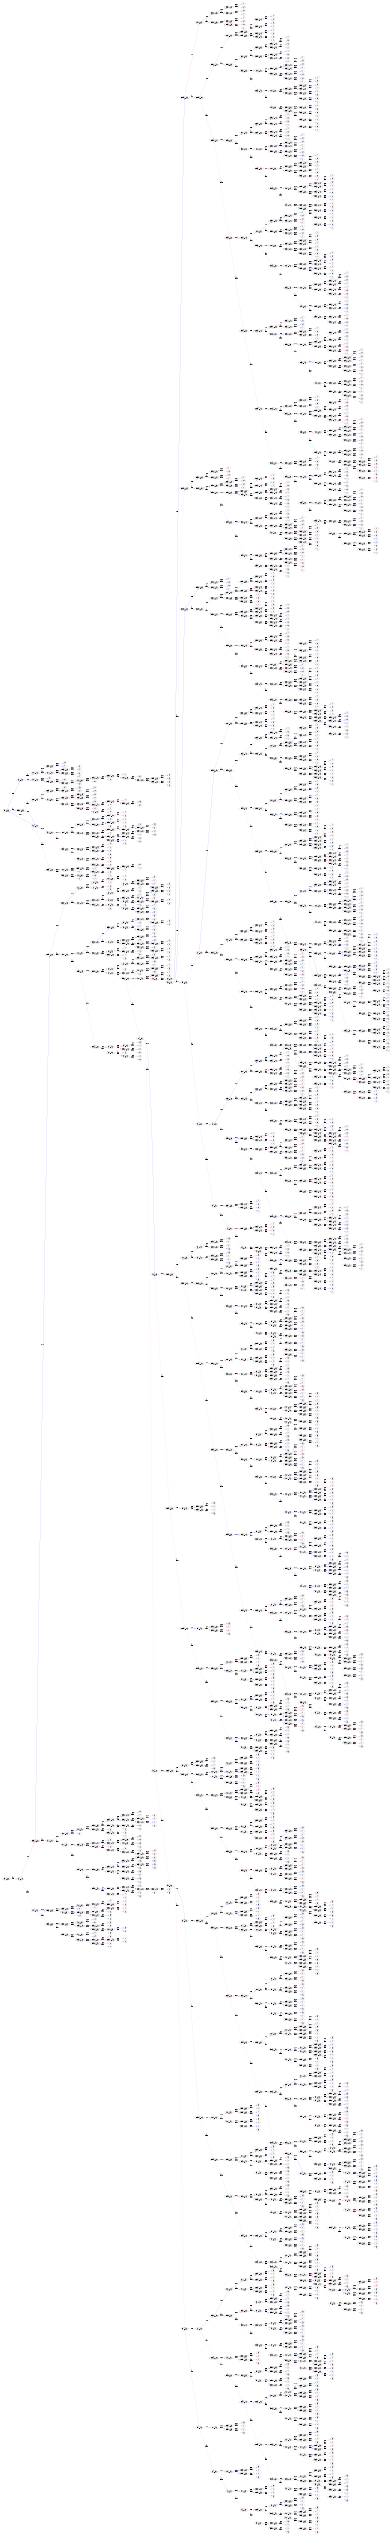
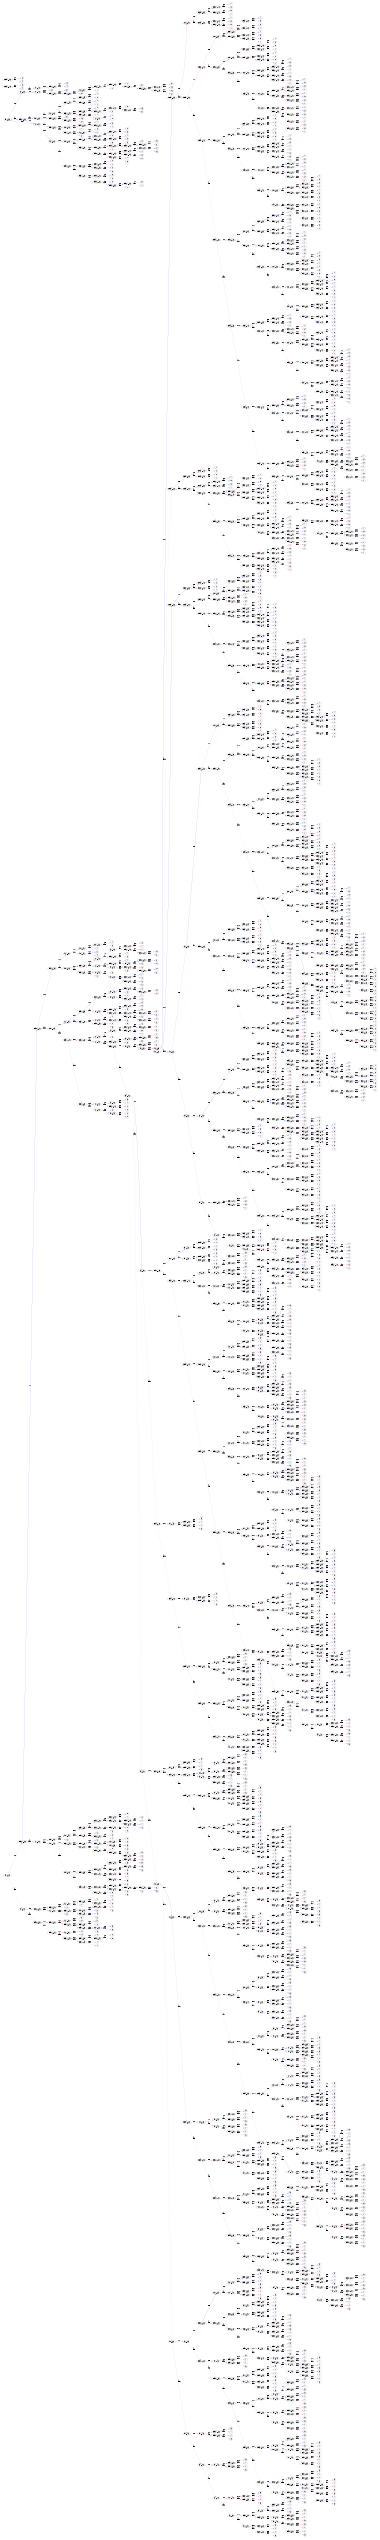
node "dy' <= 4.5": removed
node "dx' <= 3.5": removed
node "8": removed
